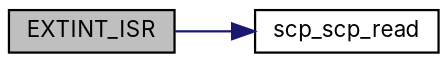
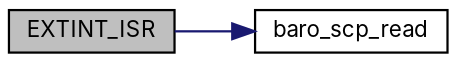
node "scp_scp_read": label "scp_scp_read" -> "baro_scp_read"
